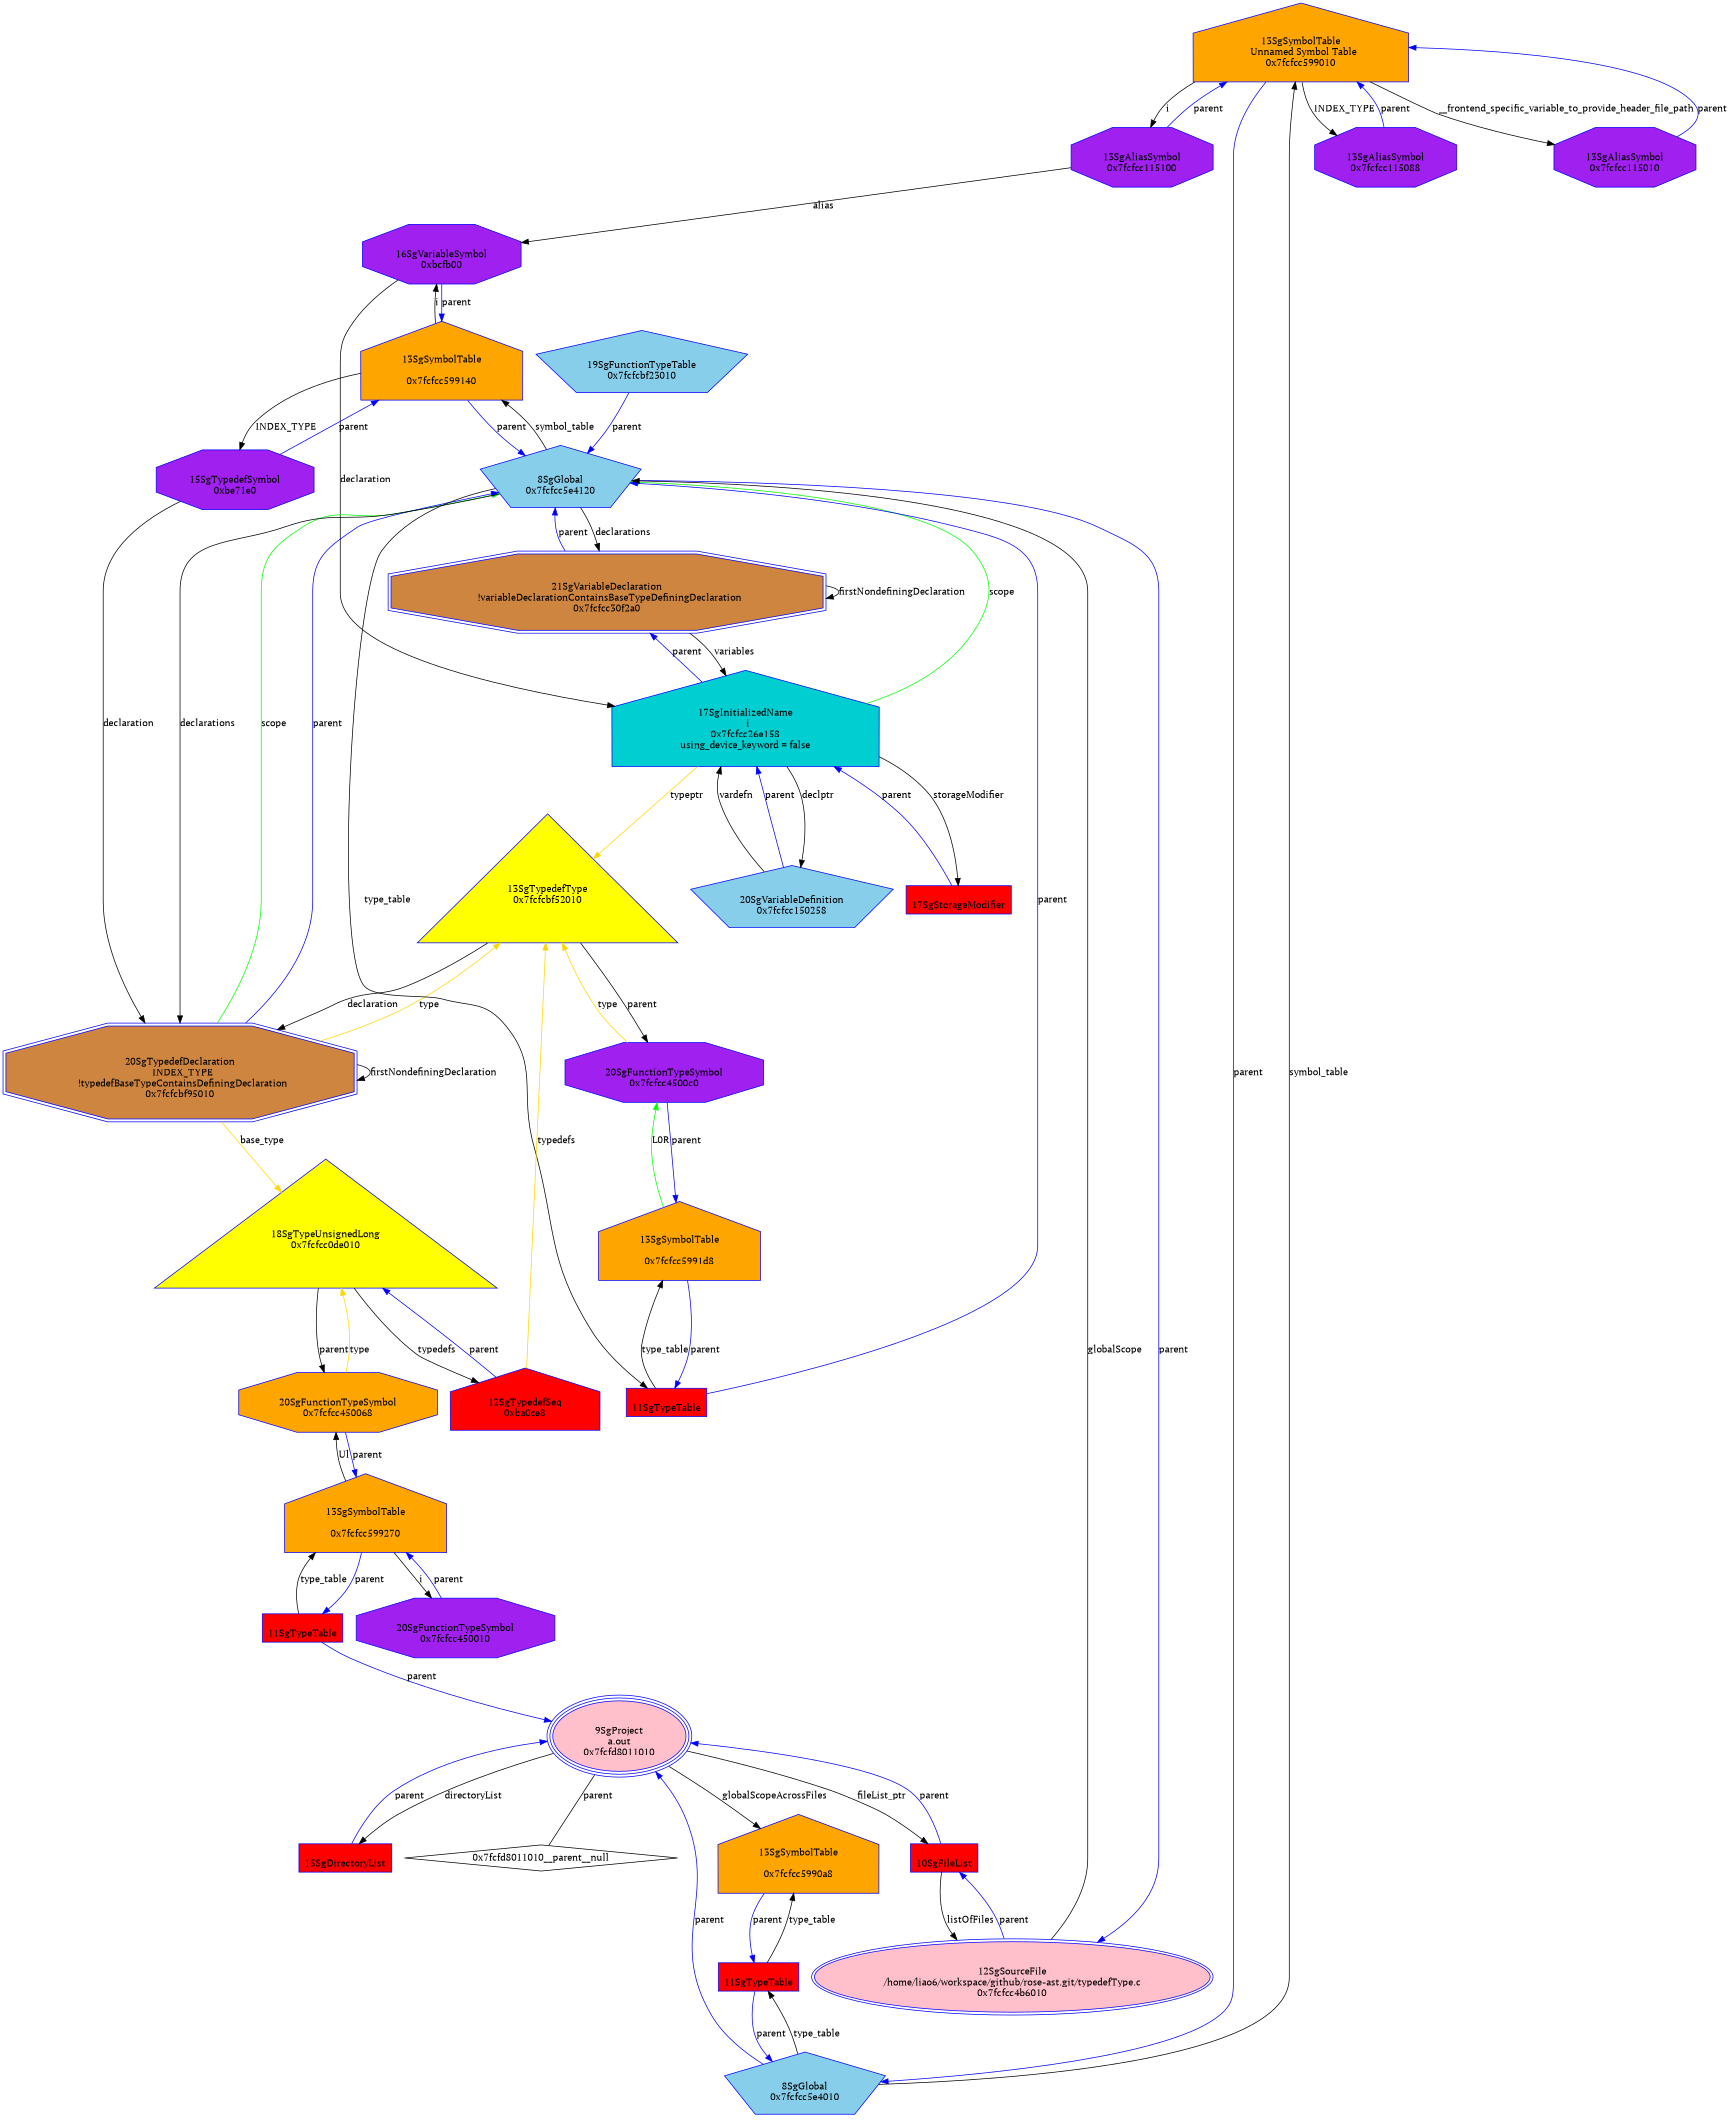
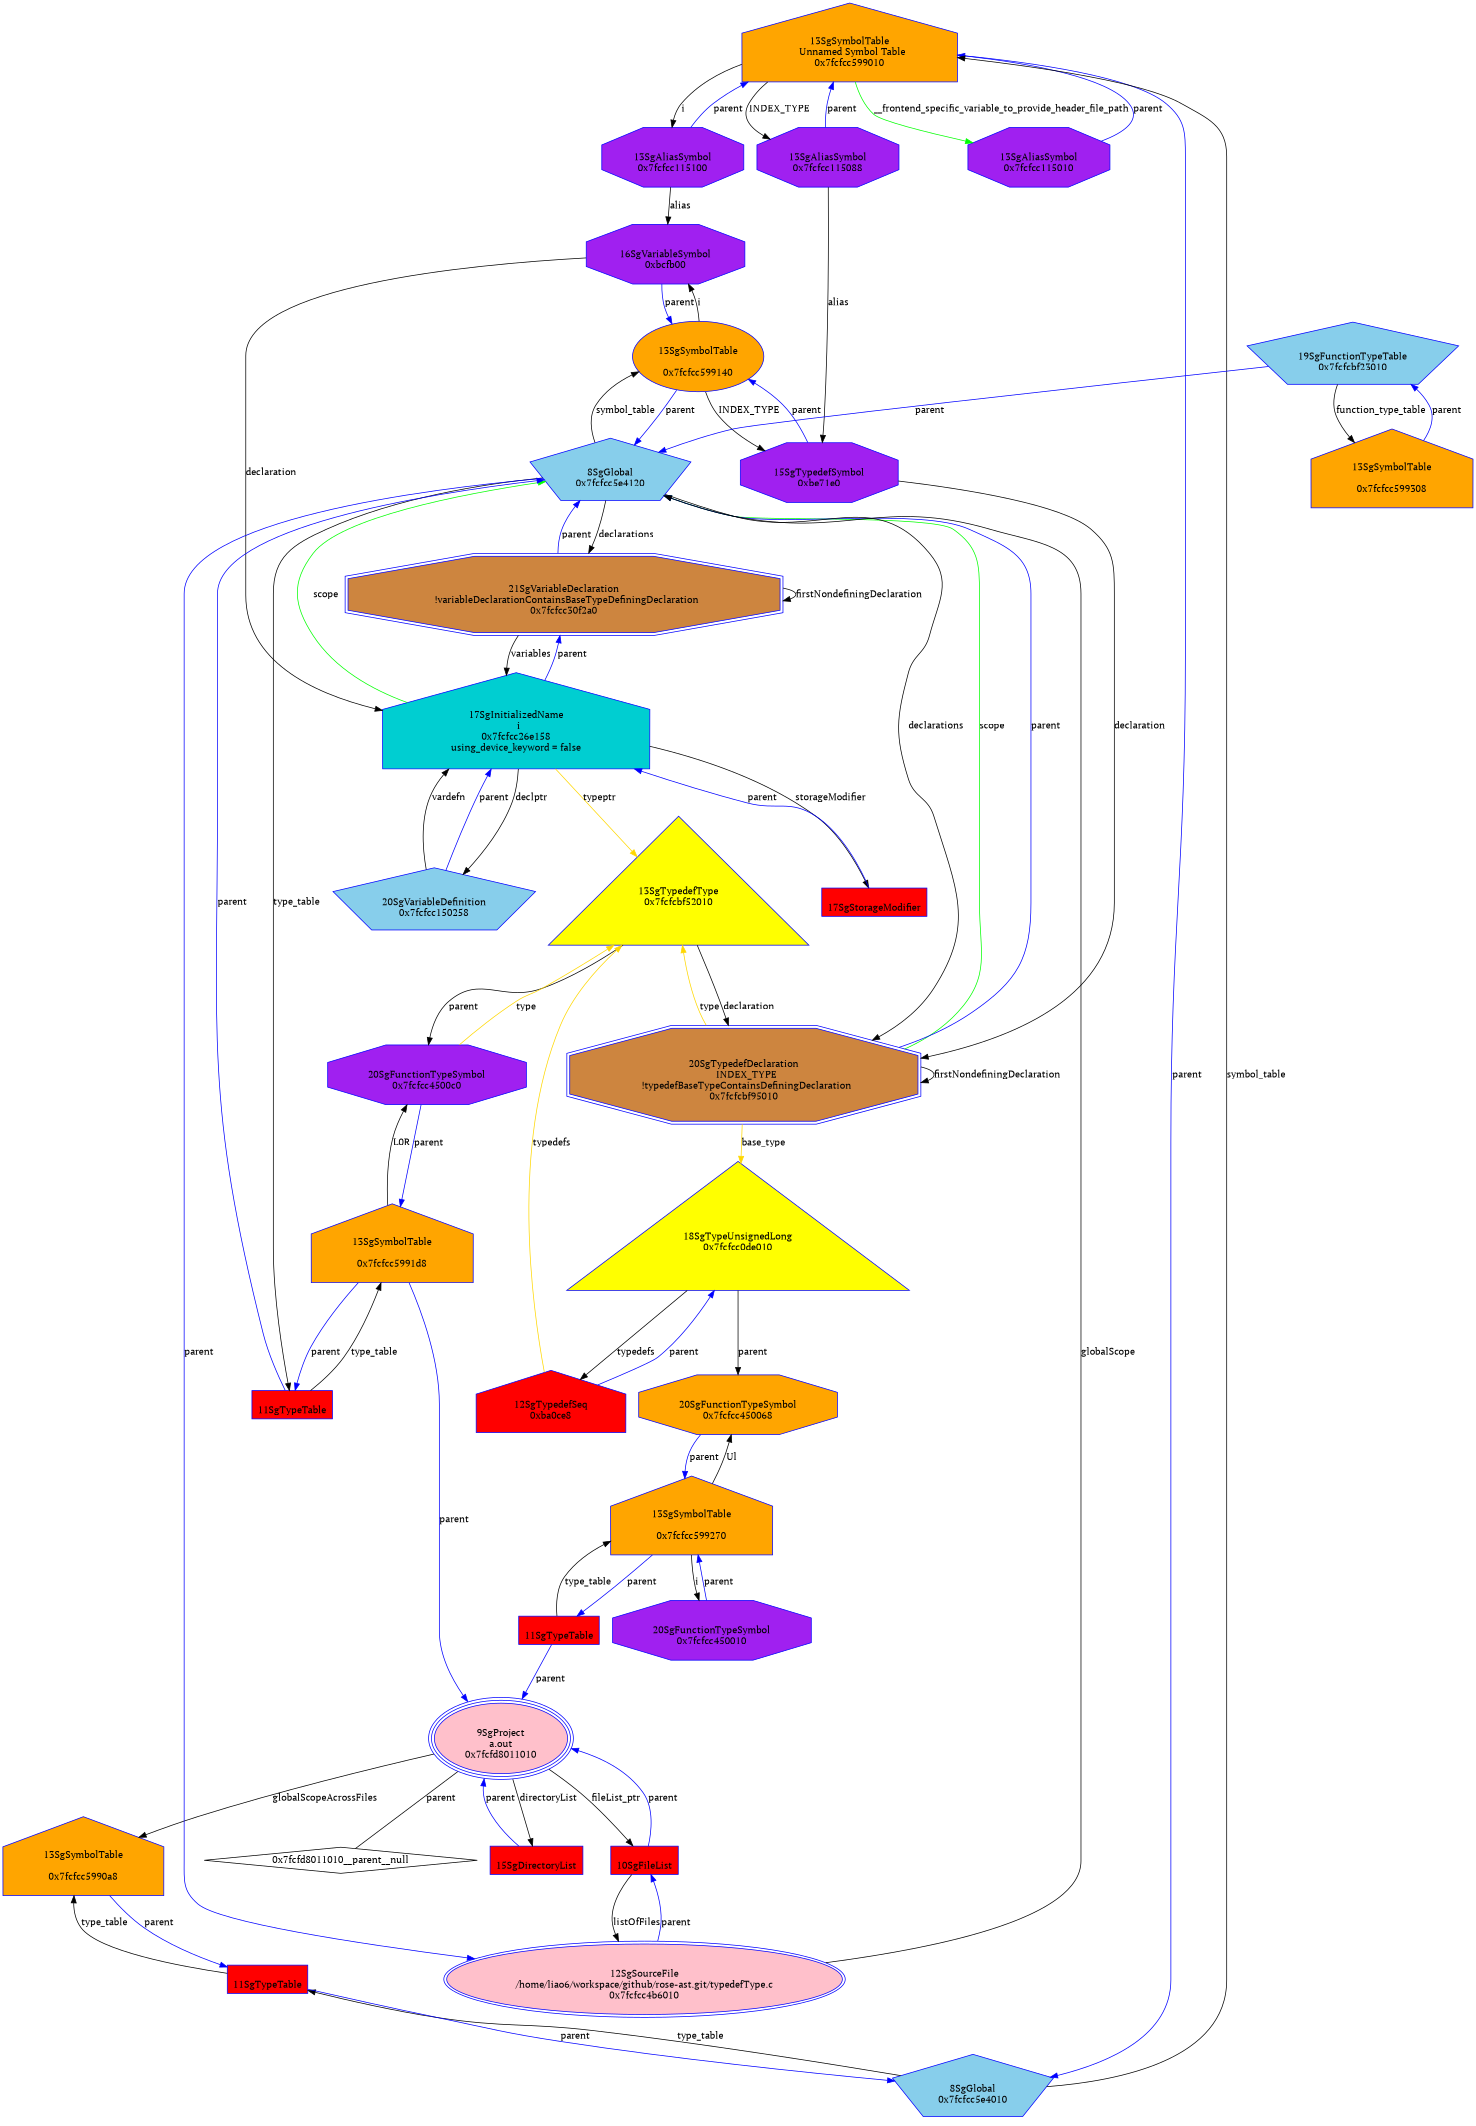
edge "13SgSymbolTable Unnamed Symbol Table 0x7fcfcc599010" -> "13SgAliasSymbol 0x7fcfcc115010": color black -> green
edge "13SgAliasSymbol 0x7fcfcc115088" -> "15SgTypedefSymbol 0xbe71e0": added, label "alias"
node "13SgSymbolTable 0x7fcfcc599140": shape house -> ellipse
node "13SgSymbolTable 0x7fcfcc599308": added
edge "13SgSymbolTable 0x7fcfcc5991d8" -> "20SgFunctionTypeSymbol 0x7fcfcc4500c0": color green -> black
edge "20SgFunctionTypeSymbol 0x7fcfcc450068" -> "18SgTypeUnsignedLong 0x7fcfcc0de010": removed, label "type"
edge "8SgGlobal 0x7fcfcc5e4010" -> "9SgProject a.out 0x7fcfd8011010": now "13SgSymbolTable 0x7fcfcc5991d8" -> "9SgProject a.out 0x7fcfd8011010"
